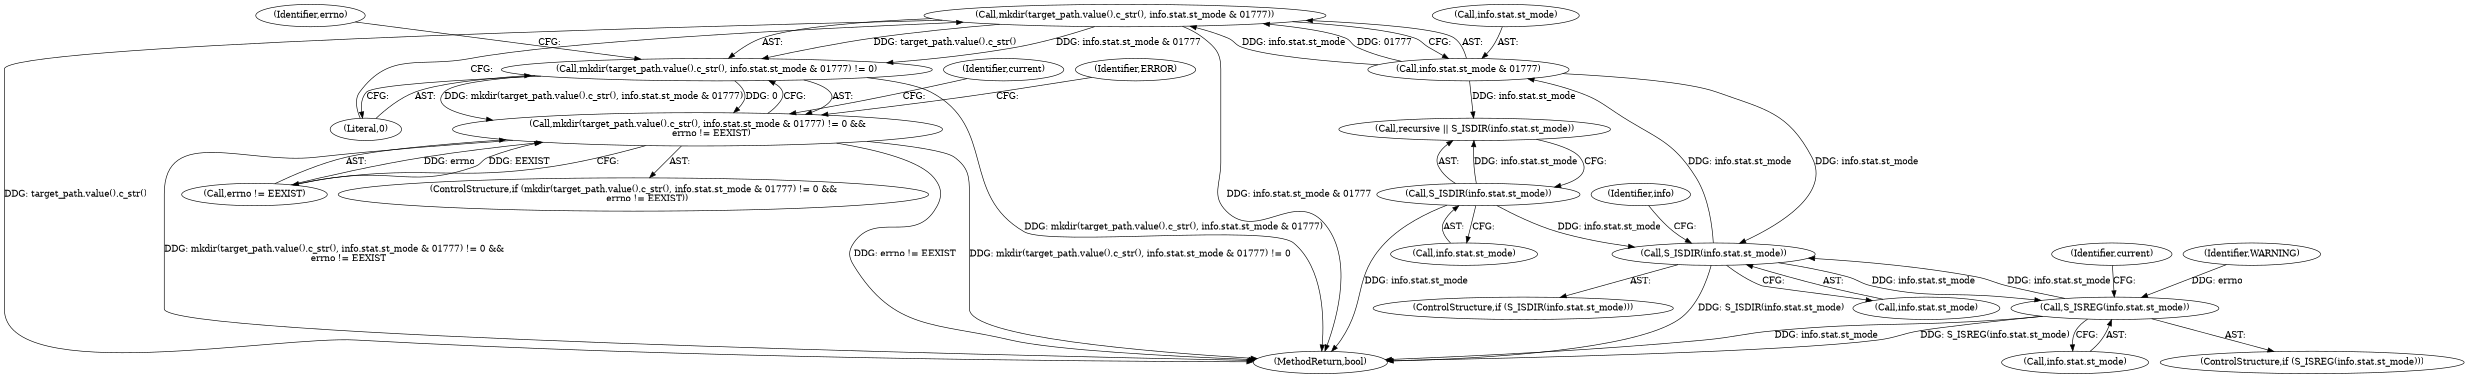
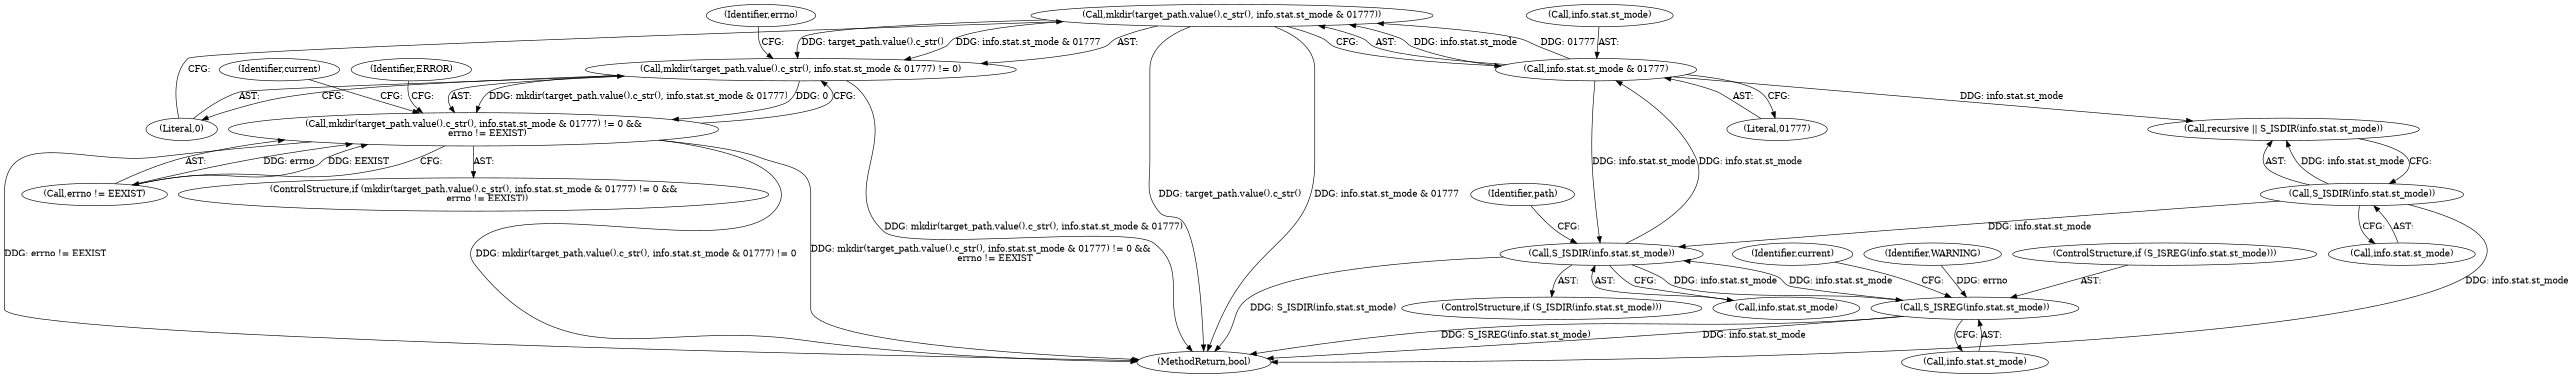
node "(Literal,01777)": added
node "(Identifier,info)": label "(Identifier,info)" -> "(Identifier,path)"
edge "(Call,S_ISREG(info.stat.st_mode))" -> "(ControlStructure,if (S_ISREG(info.stat.st_mode)))": reversed
